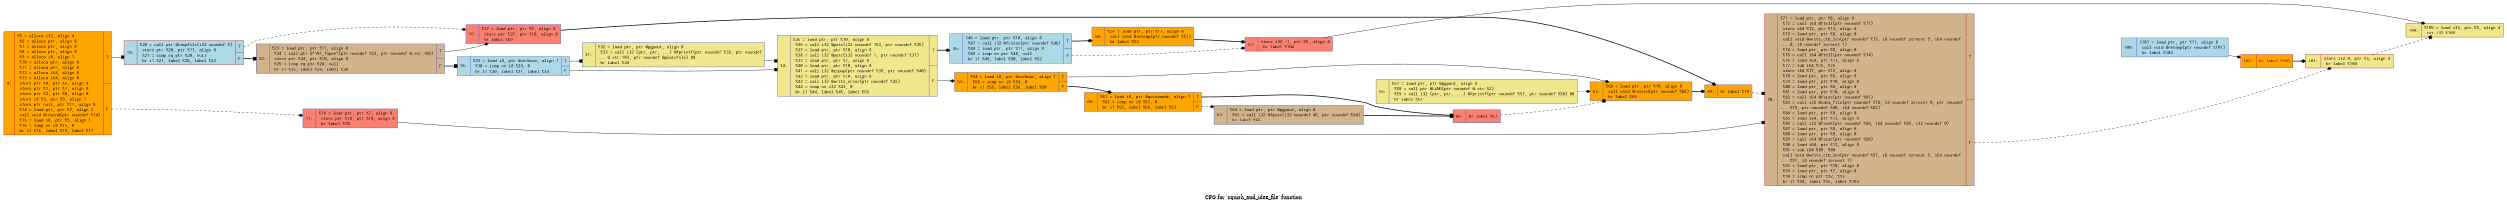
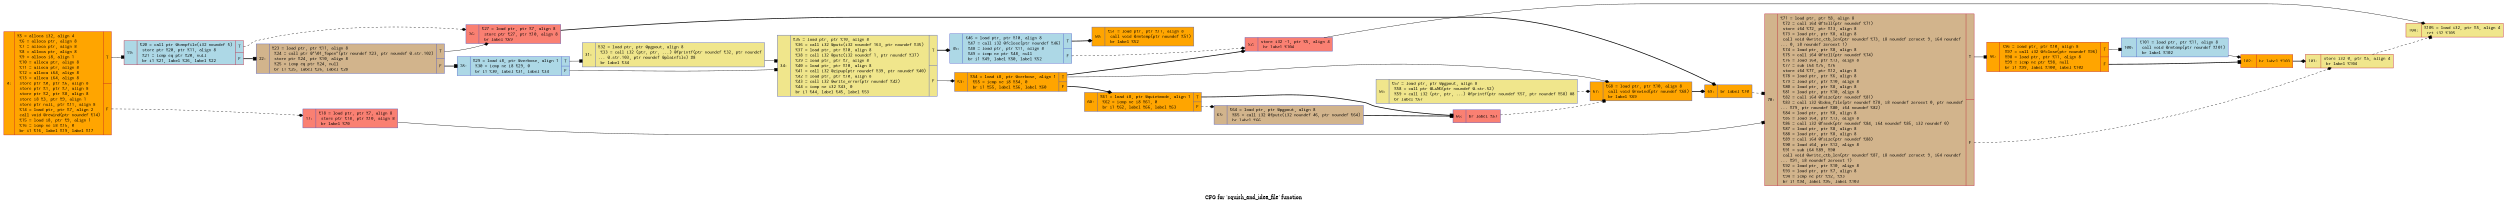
edge "50:" -> "52:": now "53:" -> "52:"
node "95:": added
